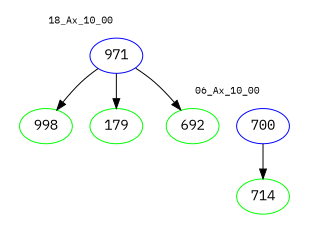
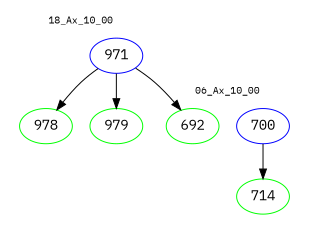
node "998": label "998" -> "978"
node "179": label "179" -> "979"
